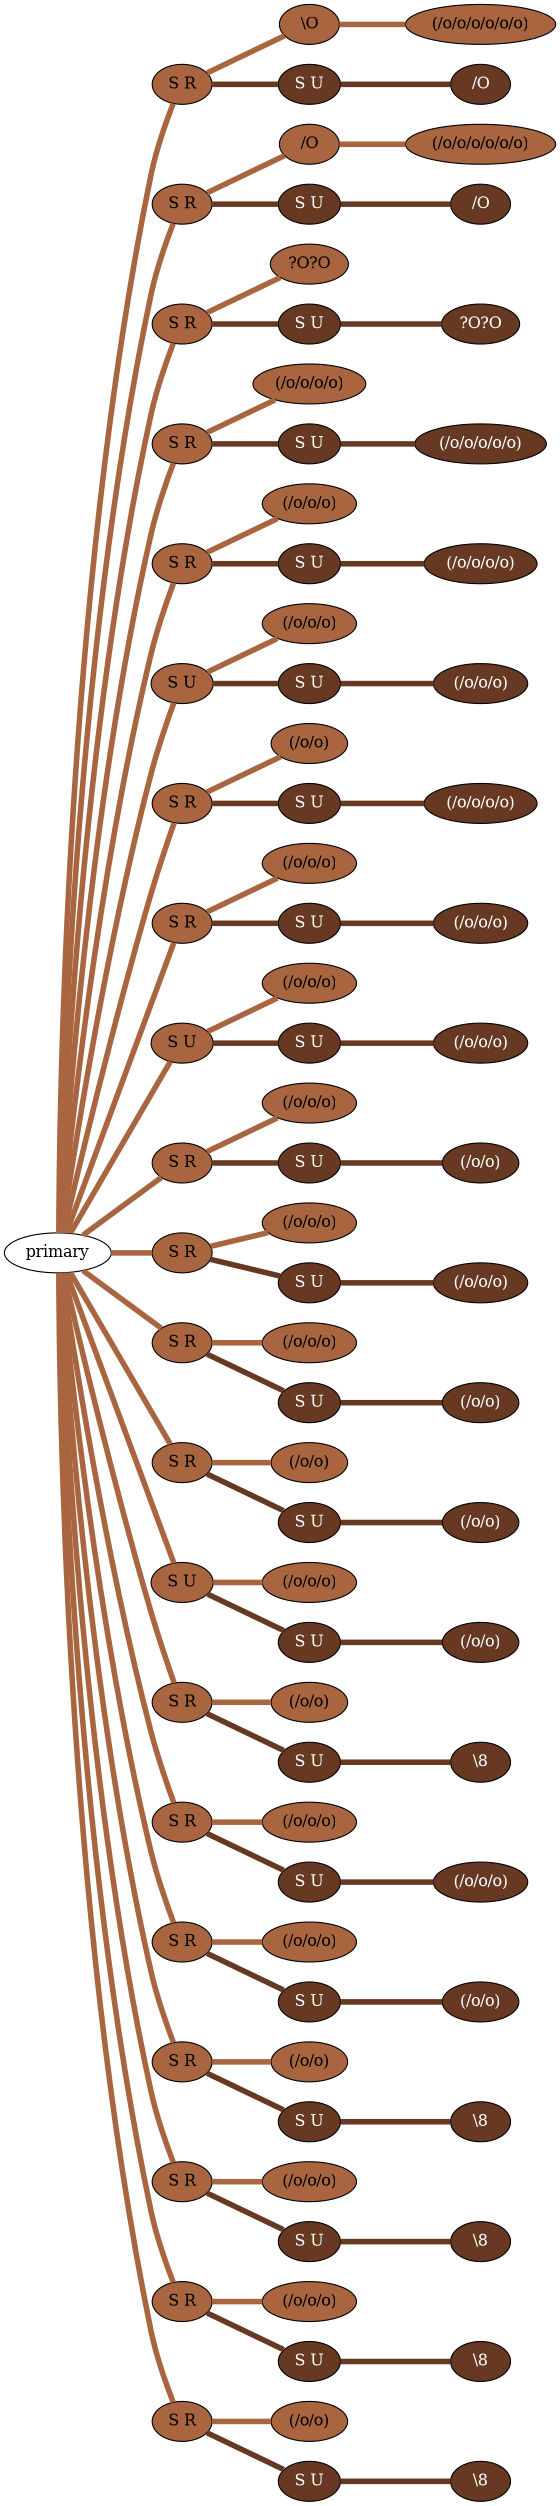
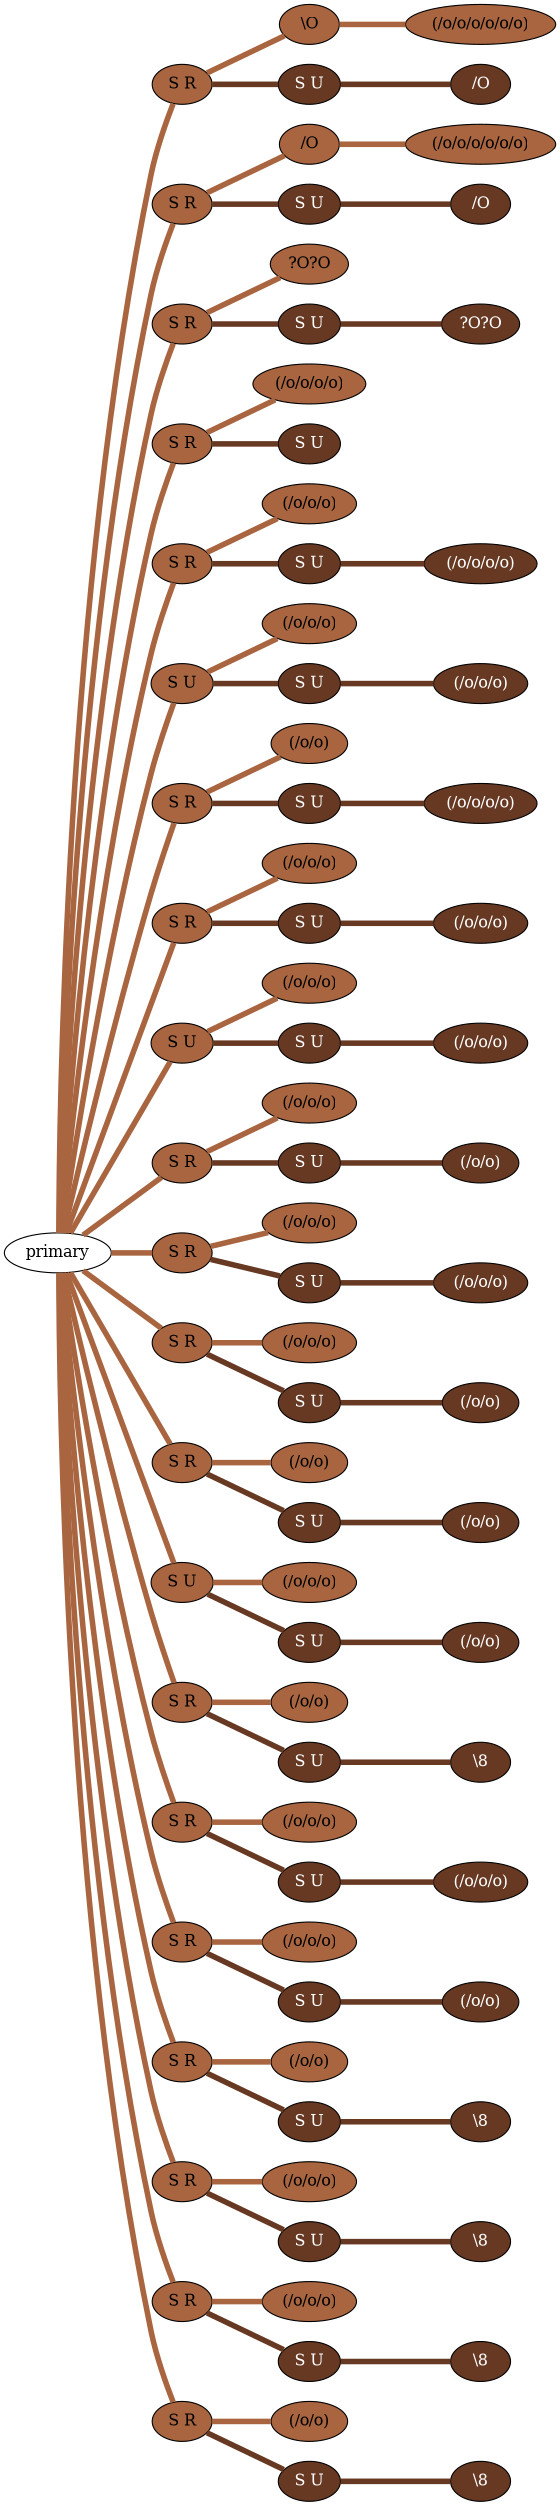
node "(/o/o/o/o/o)": removed
